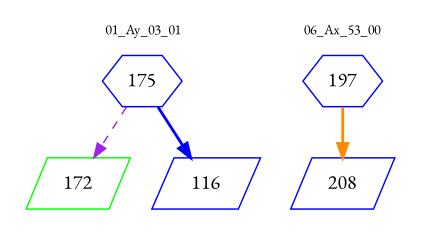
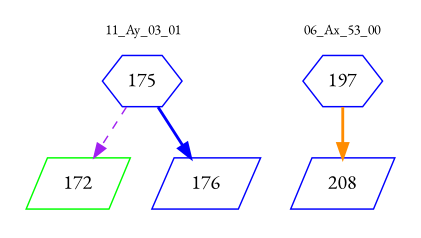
cluster "01_Ay_03_01": label "01_Ay_03_01" -> "11_Ay_03_01"
node "116": label "116" -> "176"
